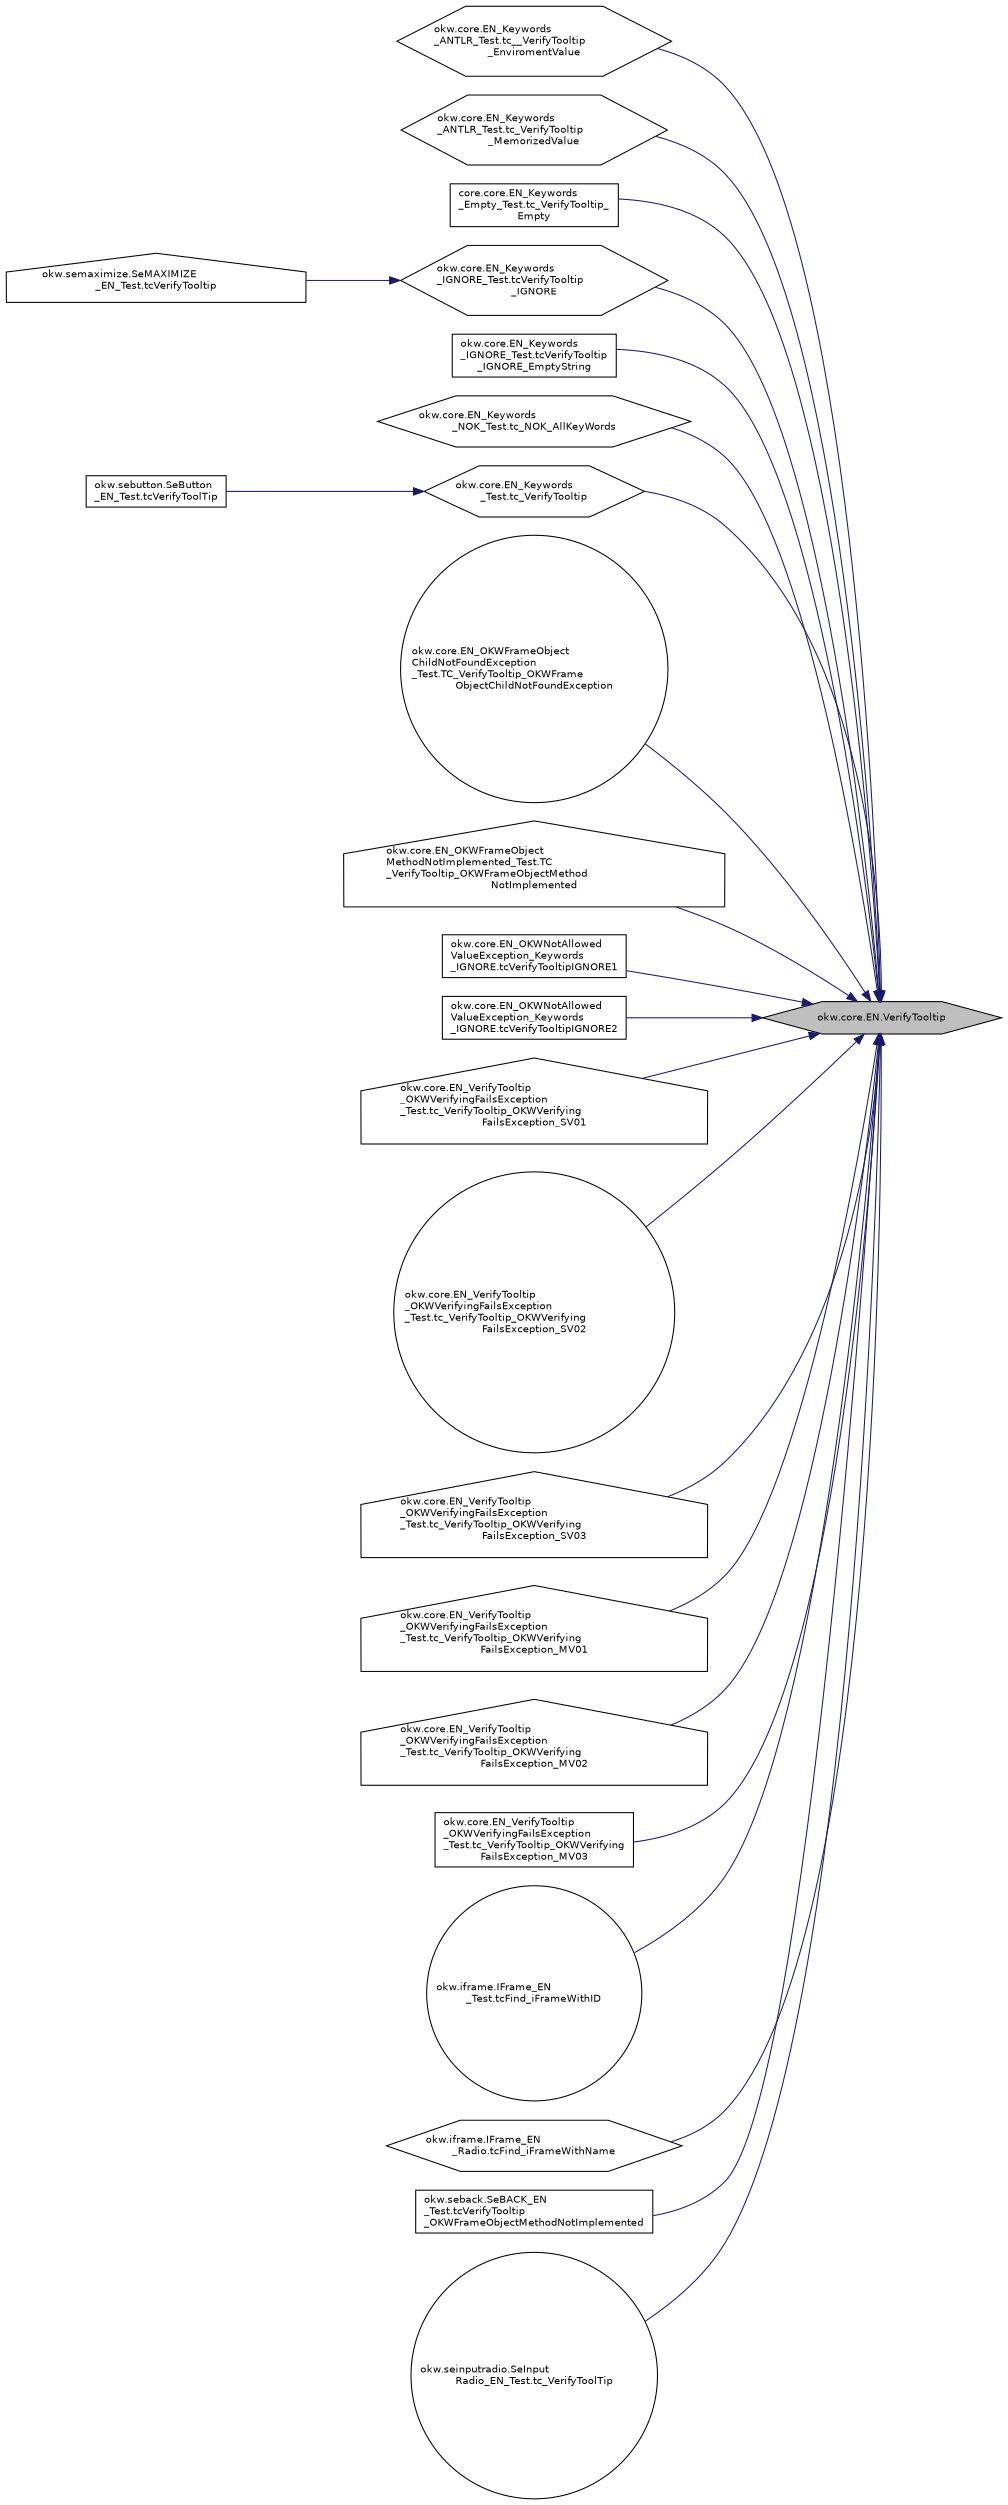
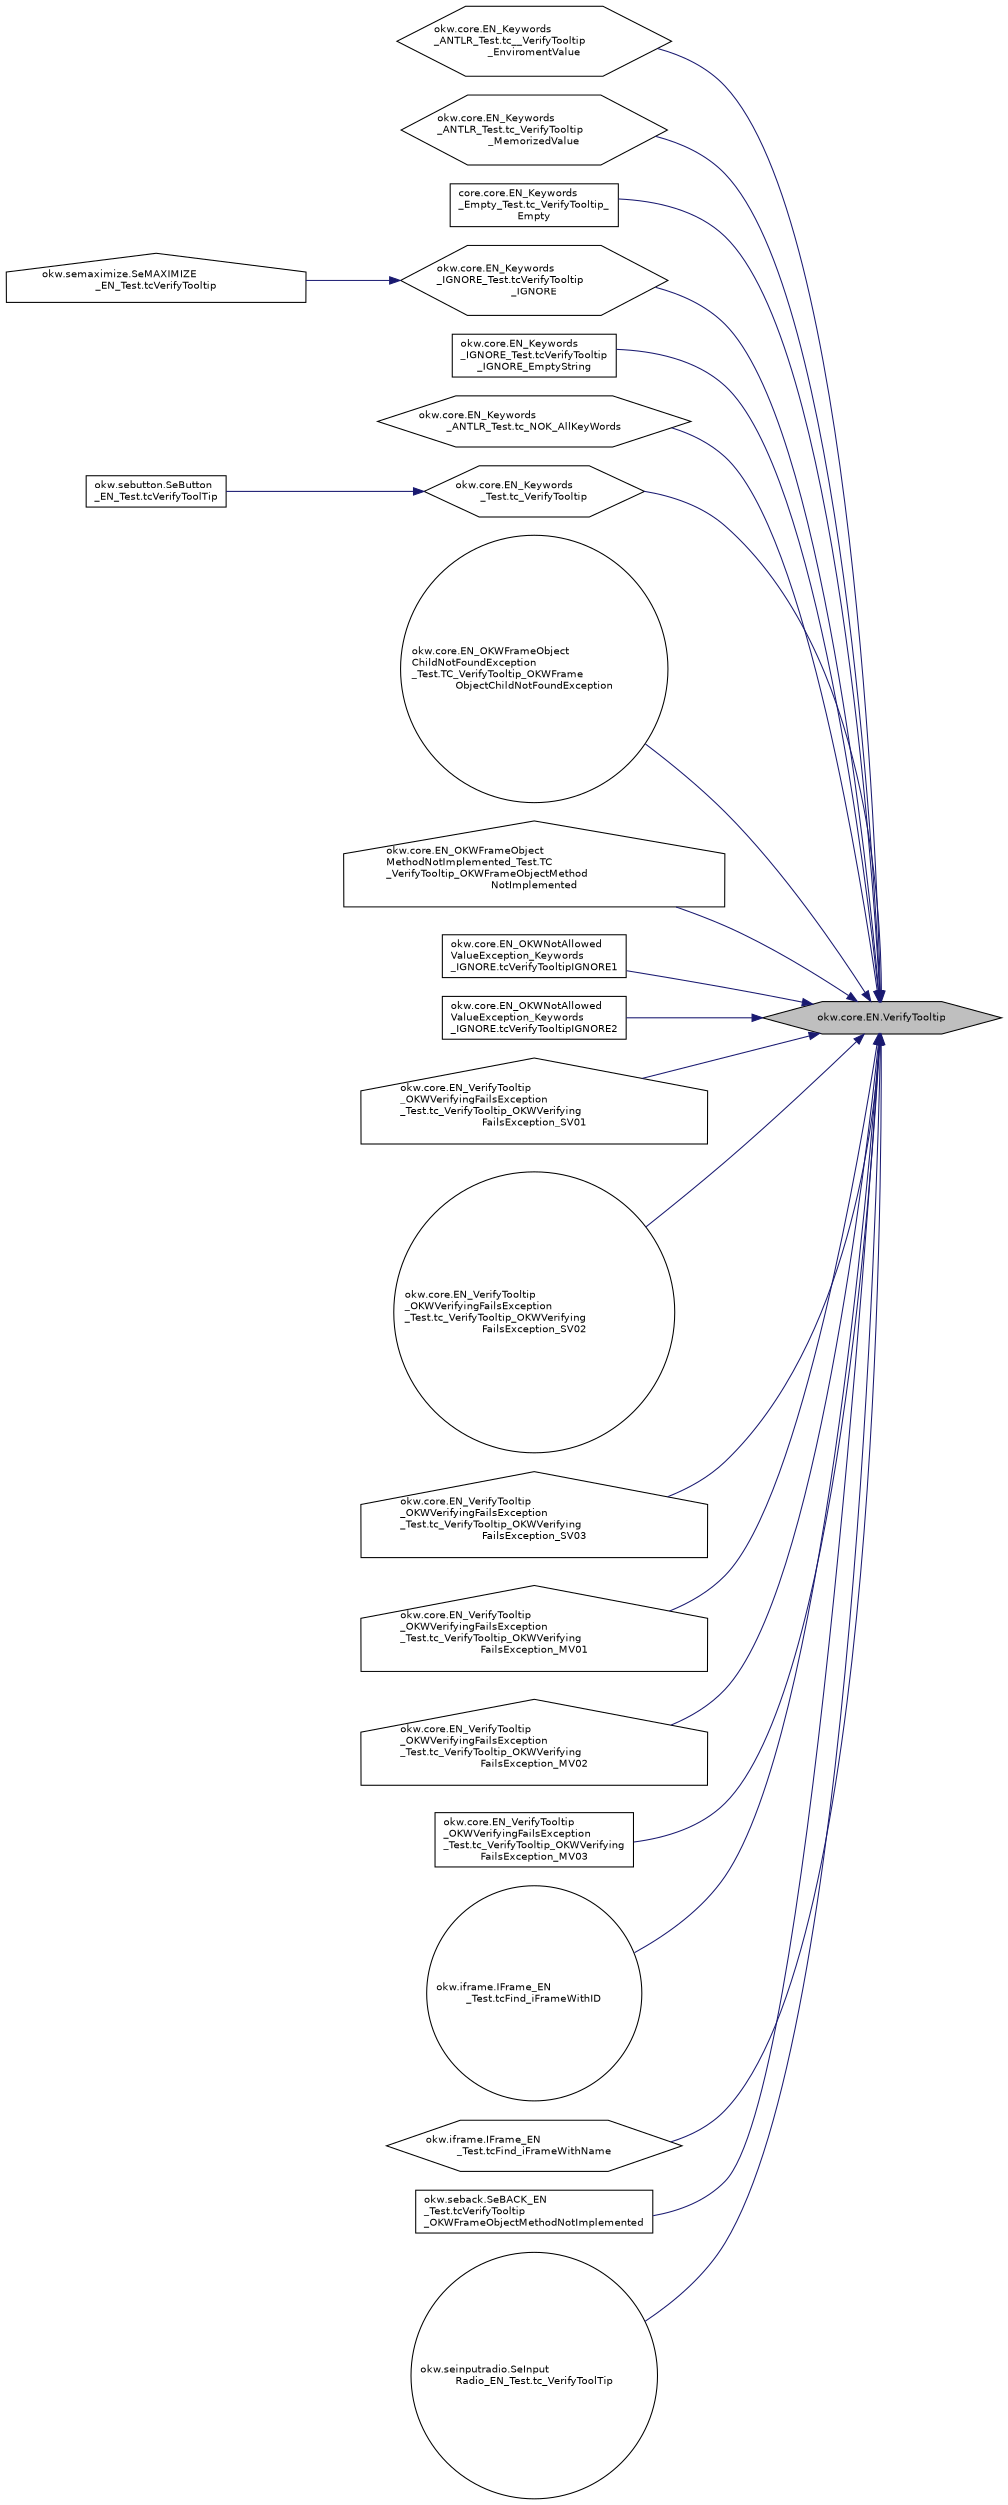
node "okw.core.EN_Keywords _NOK_Test.tc_NOK_AllKeyWords": label "okw.core.EN_Keywords _NOK_Test.tc_NOK_AllKeyWords" -> "okw.core.EN_Keywords _ANTLR_Test.tc_NOK_AllKeyWords"
node "okw.iframe.IFrame_EN _Radio.tcFind_iFrameWithName": label "okw.iframe.IFrame_EN _Radio.tcFind_iFrameWithName" -> "okw.iframe.IFrame_EN _Test.tcFind_iFrameWithName"
